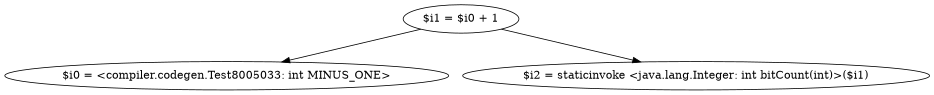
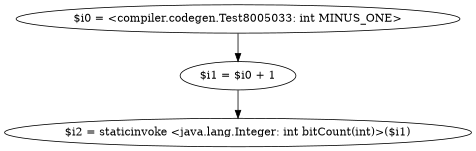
edge "$i1 = $i0 + 1" -> "$i0 = <compiler.codegen.Test8005033: int MINUS_ONE>": reversed
